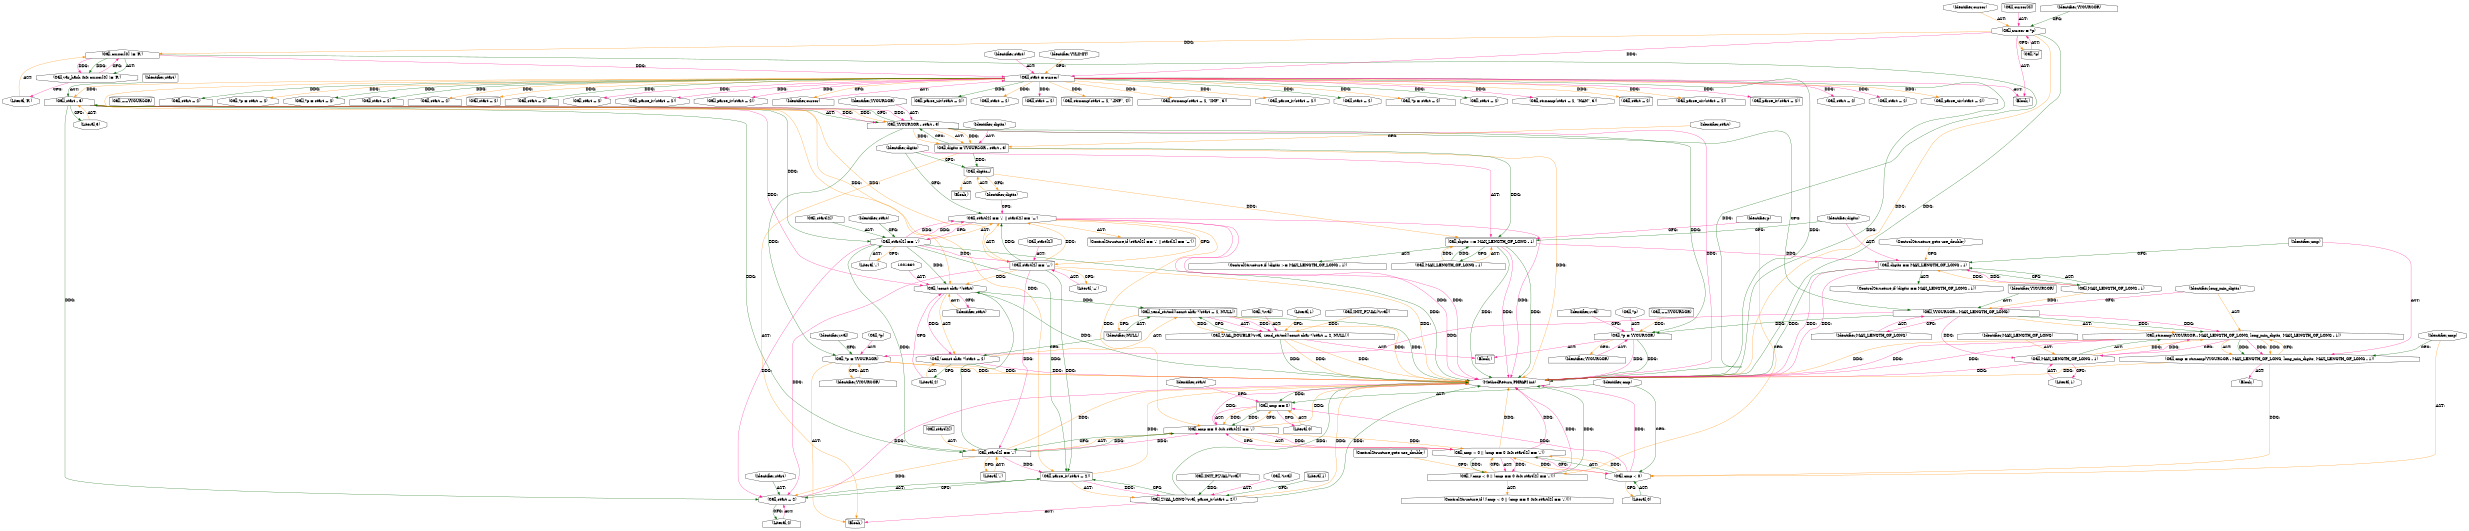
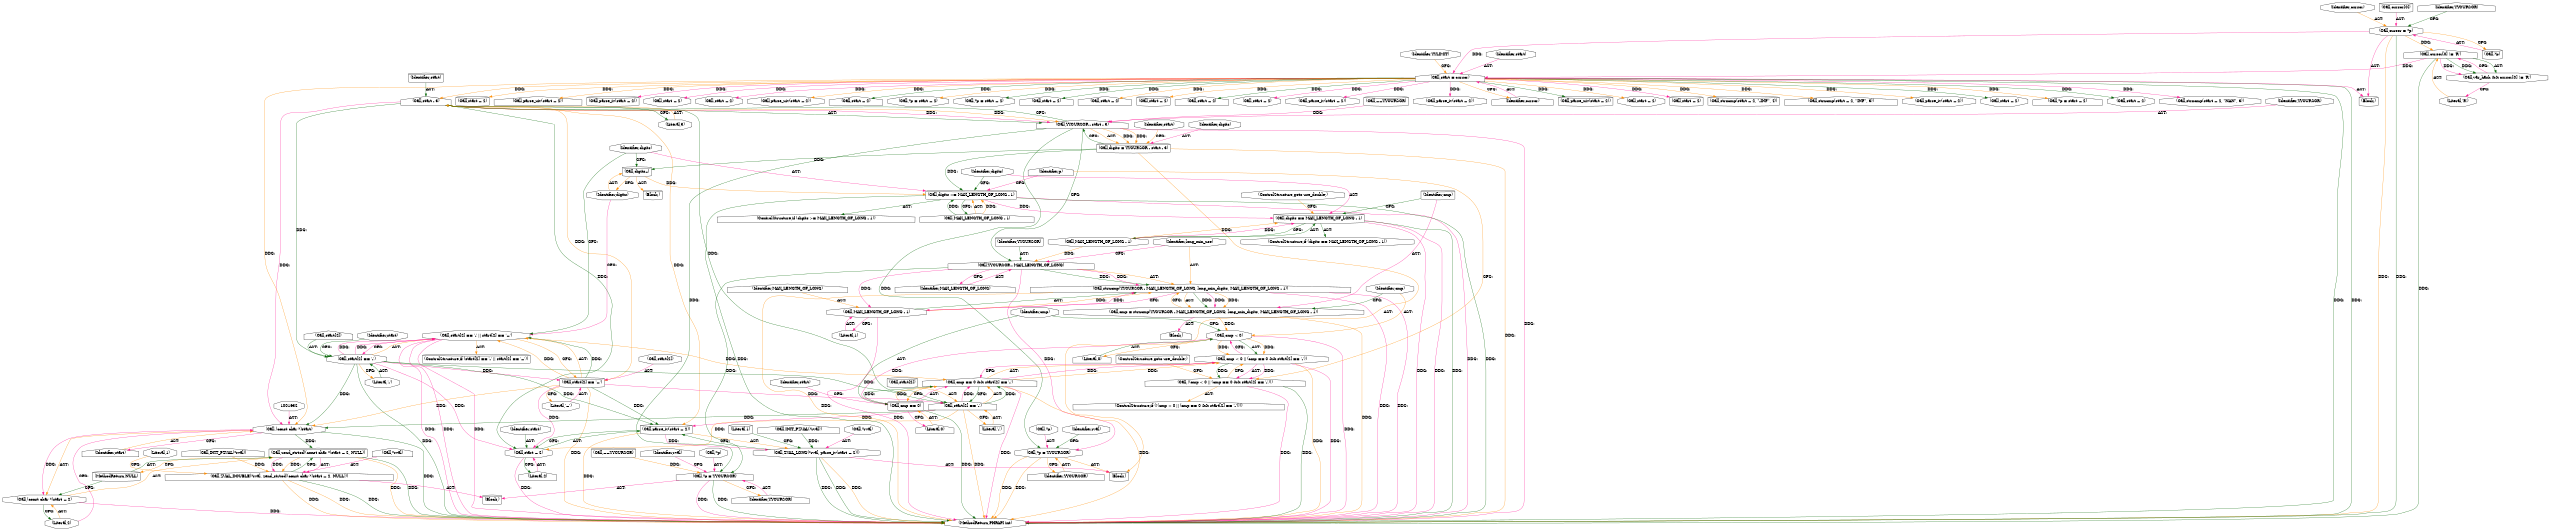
node "(Identifier,long_min_digits)": label "(Identifier,long_min_digits)" -> "(Identifier,long_min_use)"
node "(Identifier,NULL)": label "(Identifier,NULL)" -> "(MethodReturn,NULL)"
edge "(MethodReturn,PHPAPI int)" -> "(Call,cmp == 0)": reversed
